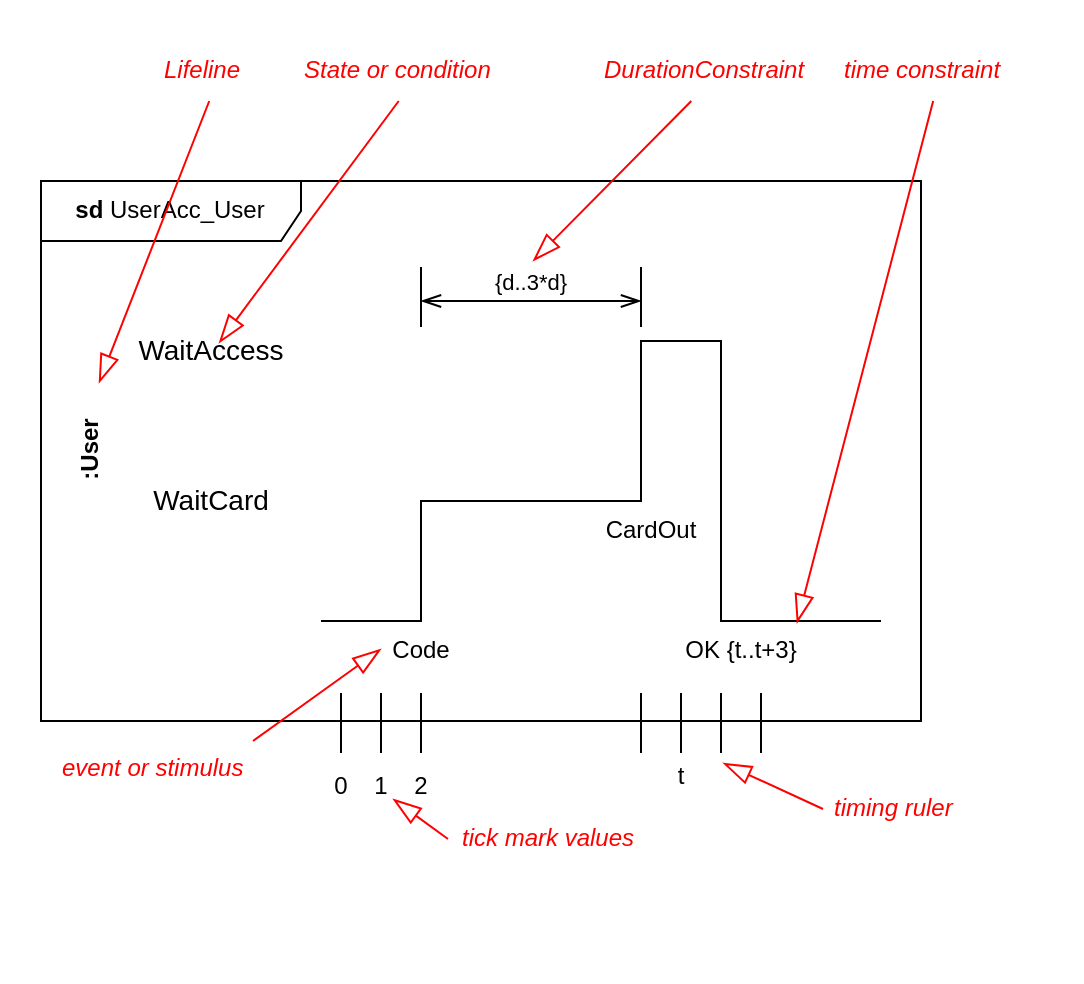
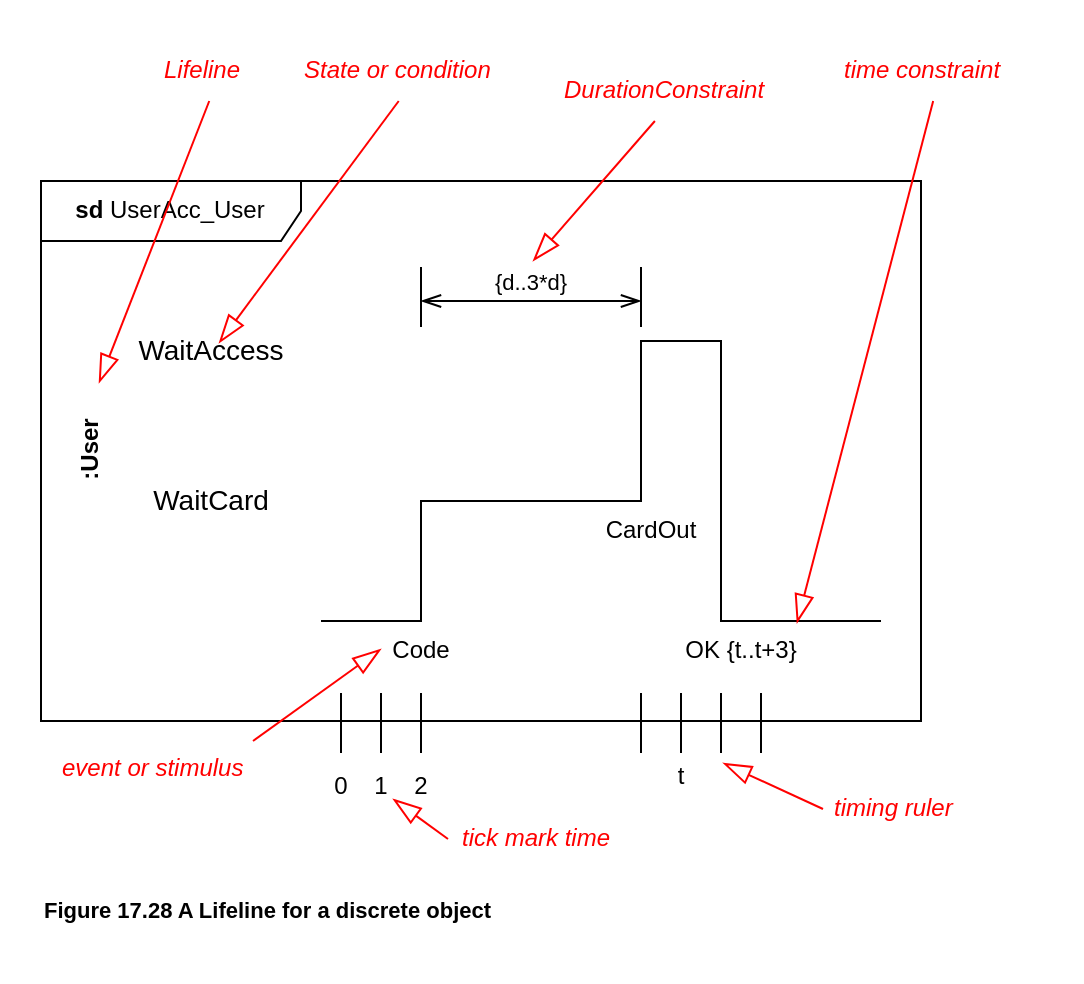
node "DurationConstraint": moved (721, 71) -> (681, 91)
node "tick mark values": label "tick mark values" -> "tick mark time"
node "Figure 17.28 A Lifeline for a discrete object": added
